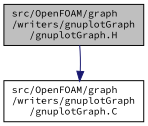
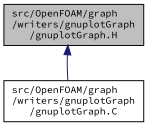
edge "src/OpenFOAM/graph /writers/gnuplotGraph /gnuplotGraph.H" -> "src/OpenFOAM/graph /writers/gnuplotGraph /gnuplotGraph.C": reversed
